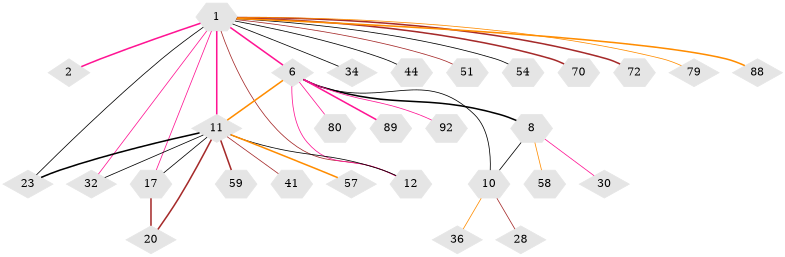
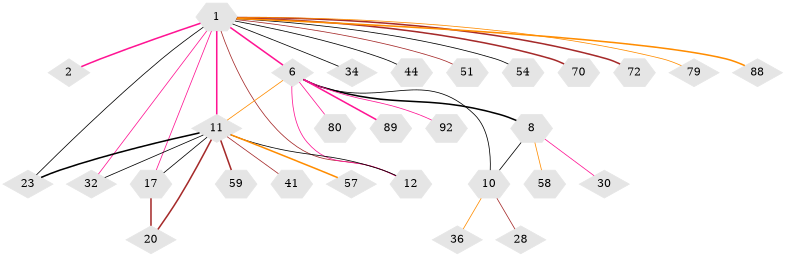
edge "6" -- "11": style bold -> solid
